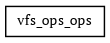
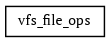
node "vfs_ops_ops": label "vfs_ops_ops" -> "vfs_file_ops"
